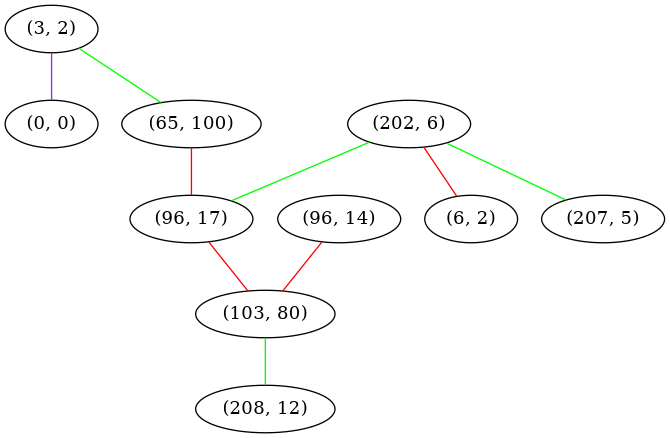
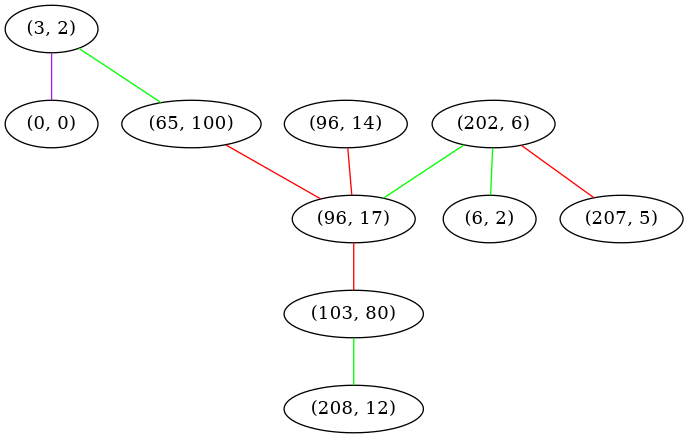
edge "(202, 6)" -- "(6, 2)": color red -> green
edge "(202, 6)" -- "(207, 5)": color green -> red
edge "(96, 14)" -- "(103, 80)": now "(96, 14)" -- "(96, 17)"
